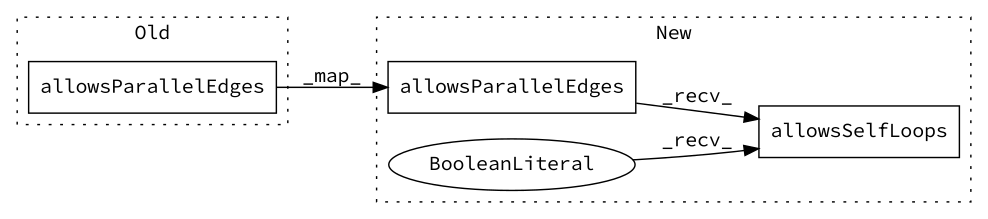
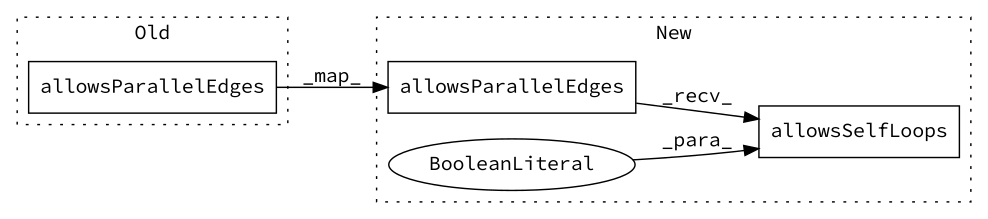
edge "BooleanLiteral" -> "allowsSelfLoops": label "_recv_" -> "_para_"
